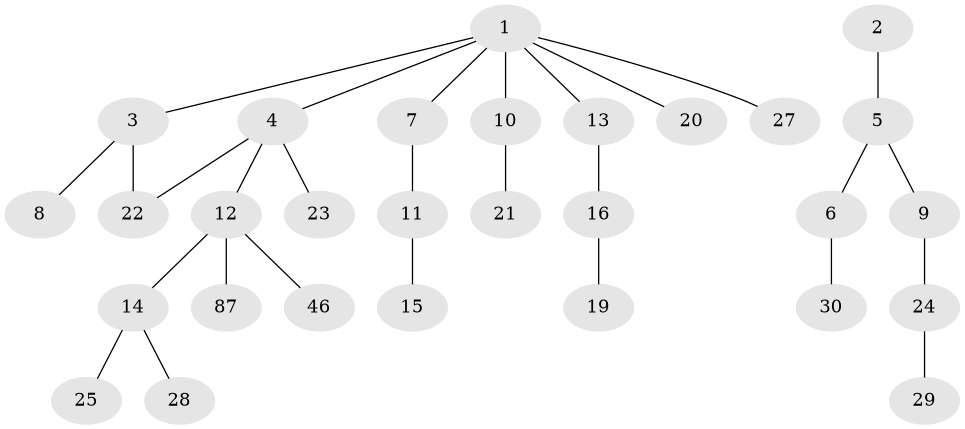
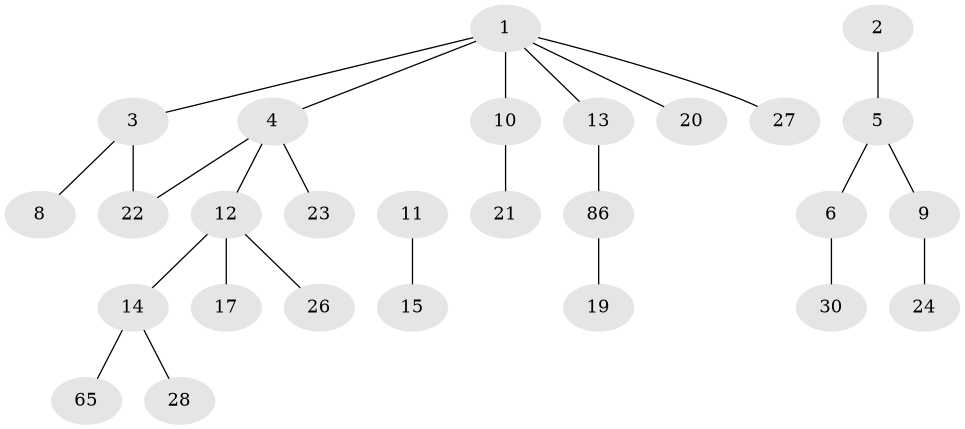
node "7": removed
node "16": label "16" -> "86"
node "87": label "87" -> "17"
node "46": label "46" -> "26"
node "25": label "25" -> "65"
node "29": removed
